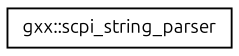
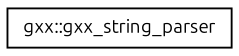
node "gxx::scpi_string_parser": label "gxx::scpi_string_parser" -> "gxx::gxx_string_parser"
